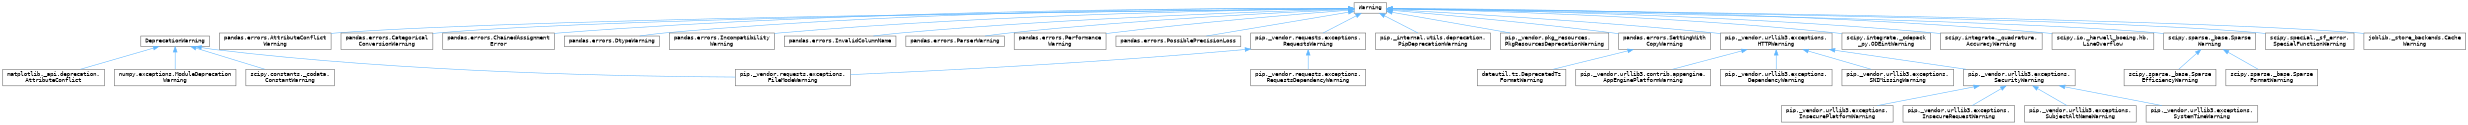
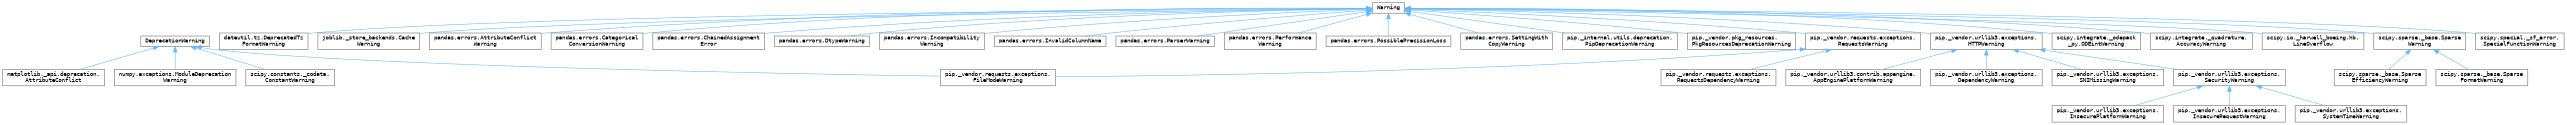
edge "dateutil.tz.DeprecatedTz FormatWarning" -> "pandas.errors.SettingWith CopyWarning": now "dateutil.tz.DeprecatedTz FormatWarning" -> "Warning"
node "pip._vendor.urllib3.exceptions. SubjectAltNameWarning": removed
